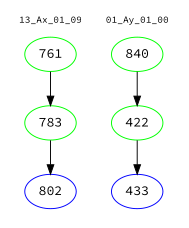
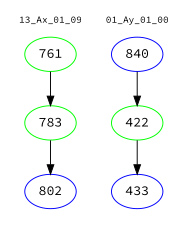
node "840": color green -> blue
